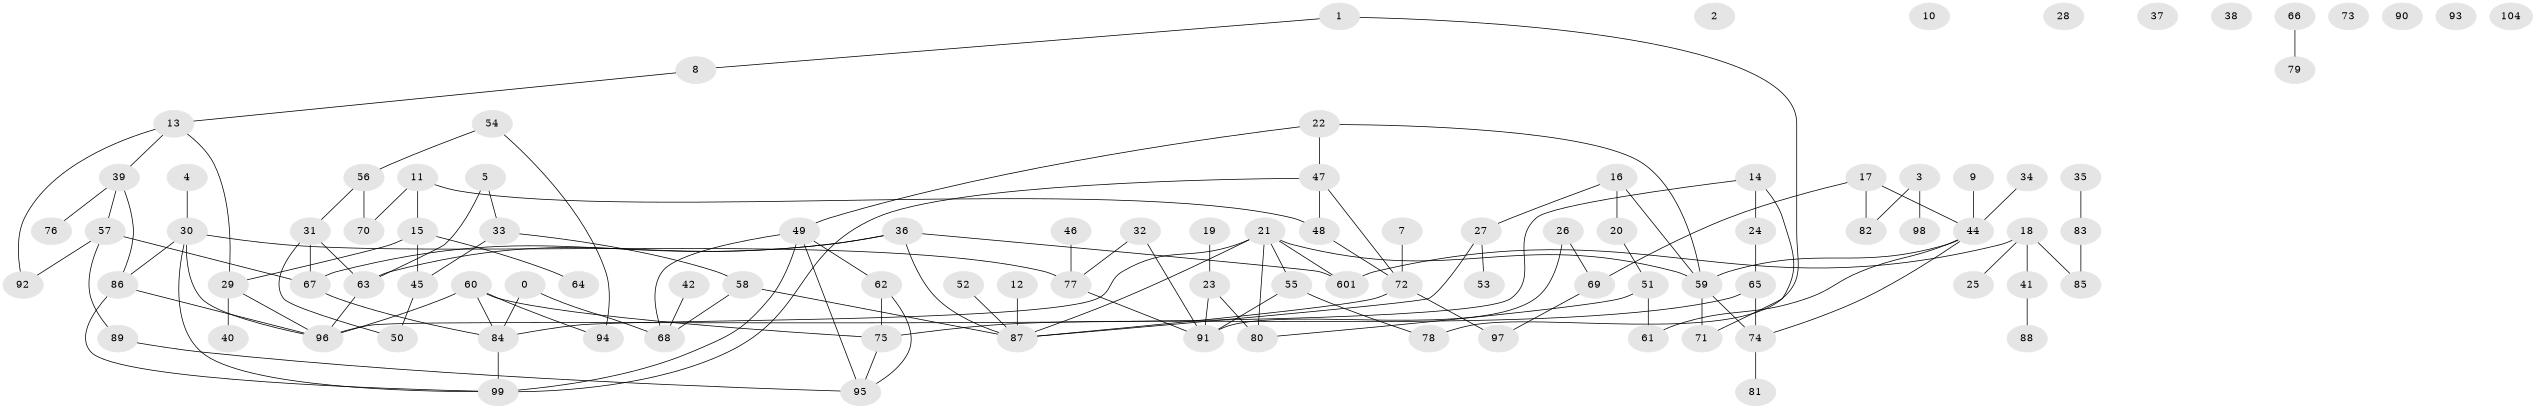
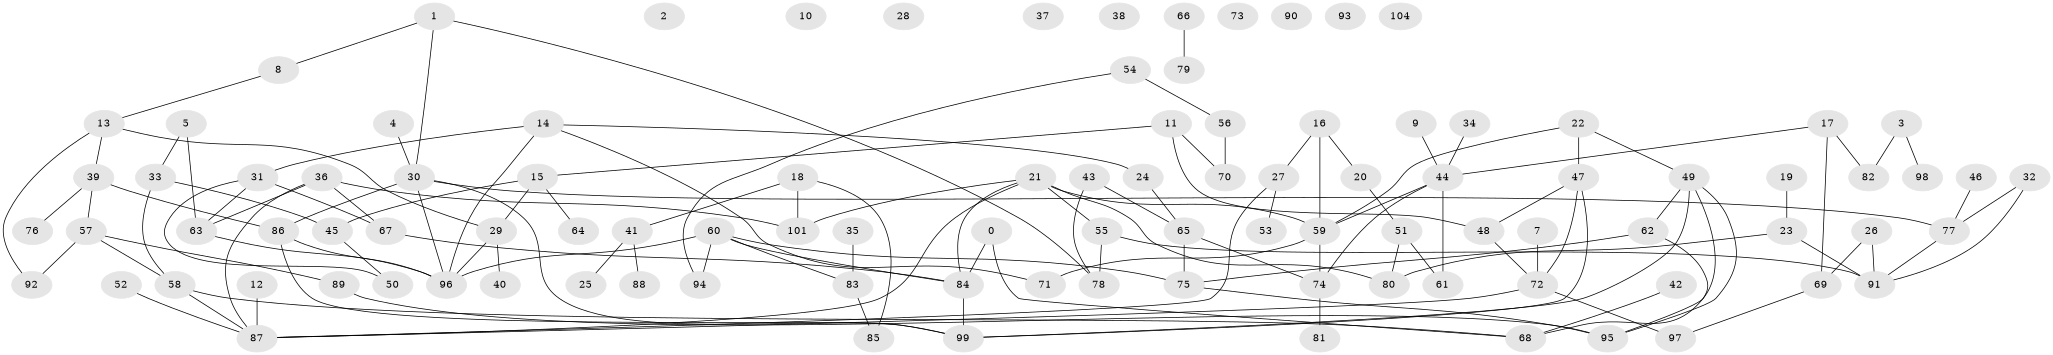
edge "1" -- "30": added
node "43": added
edge "56" -- "31": now "14" -- "31"
edge "57" -- "67": now "57" -- "58"
edge "60" -- "83": added
edge "18" -- "25": now "41" -- "25"
node "601": label "601" -> "101"
